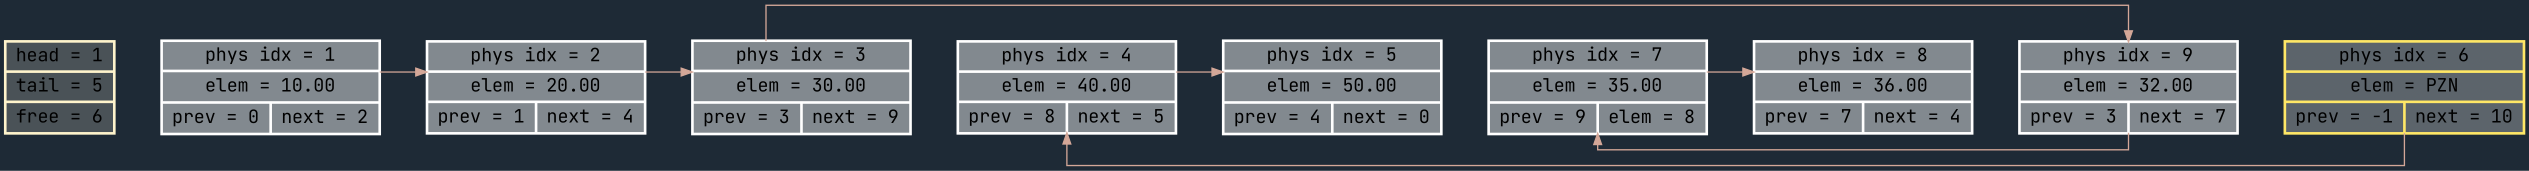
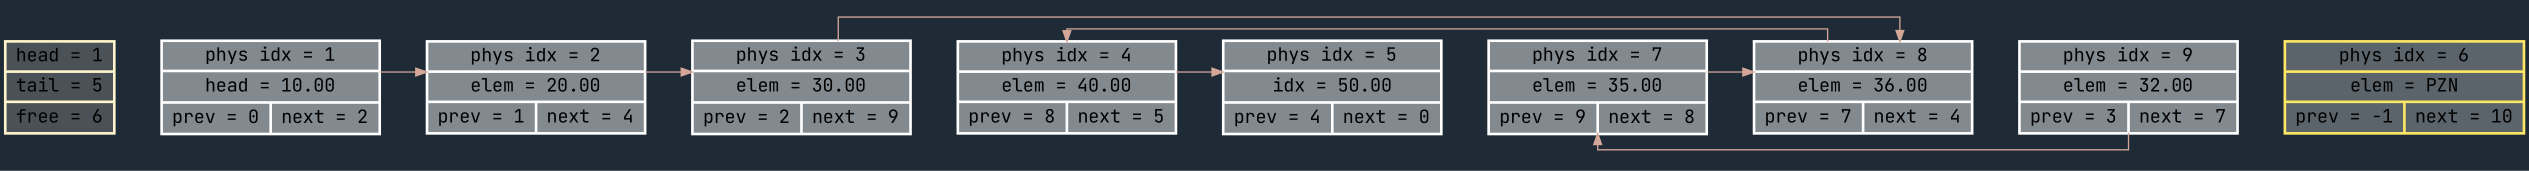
edge "phys idx = 3" -> "phys idx = 9": now "phys idx = 3" -> "phys idx = 8"
node "phys idx = 1": text "elem = 10.00" -> "head = 10.00"
node "phys idx = 5": text "elem = 50.00" -> "idx = 50.00"
node "phys idx = 3": text "prev = 3" -> "prev = 2"
node "phys idx = 7": text "elem = 8" -> "next = 8"
edge "phys idx = 6" -> "phys idx = 4": now "phys idx = 8" -> "phys idx = 4"
